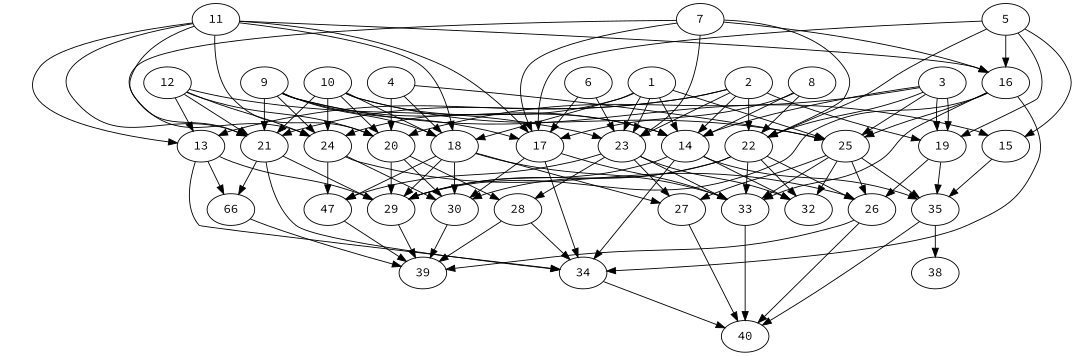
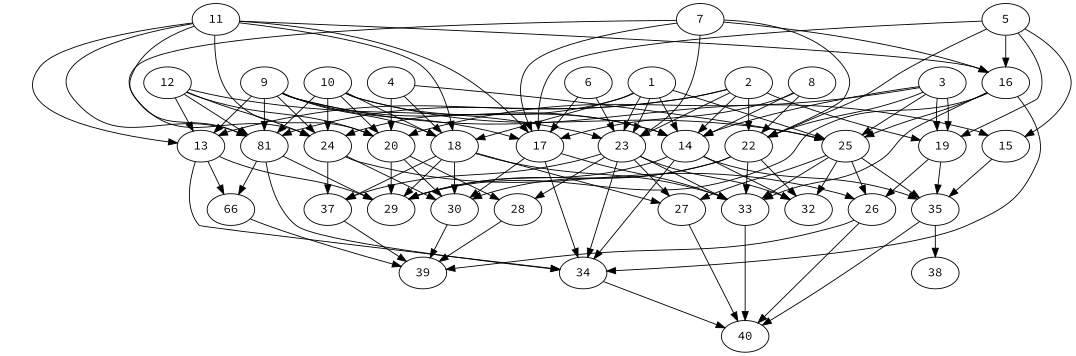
edge "9" -> "13": added
node "21": label "21" -> "81"
edge "22" -> "26": removed
node "47": label "47" -> "37"
edge "29" -> "39": removed
edge "28" -> "34": now "23" -> "34"
